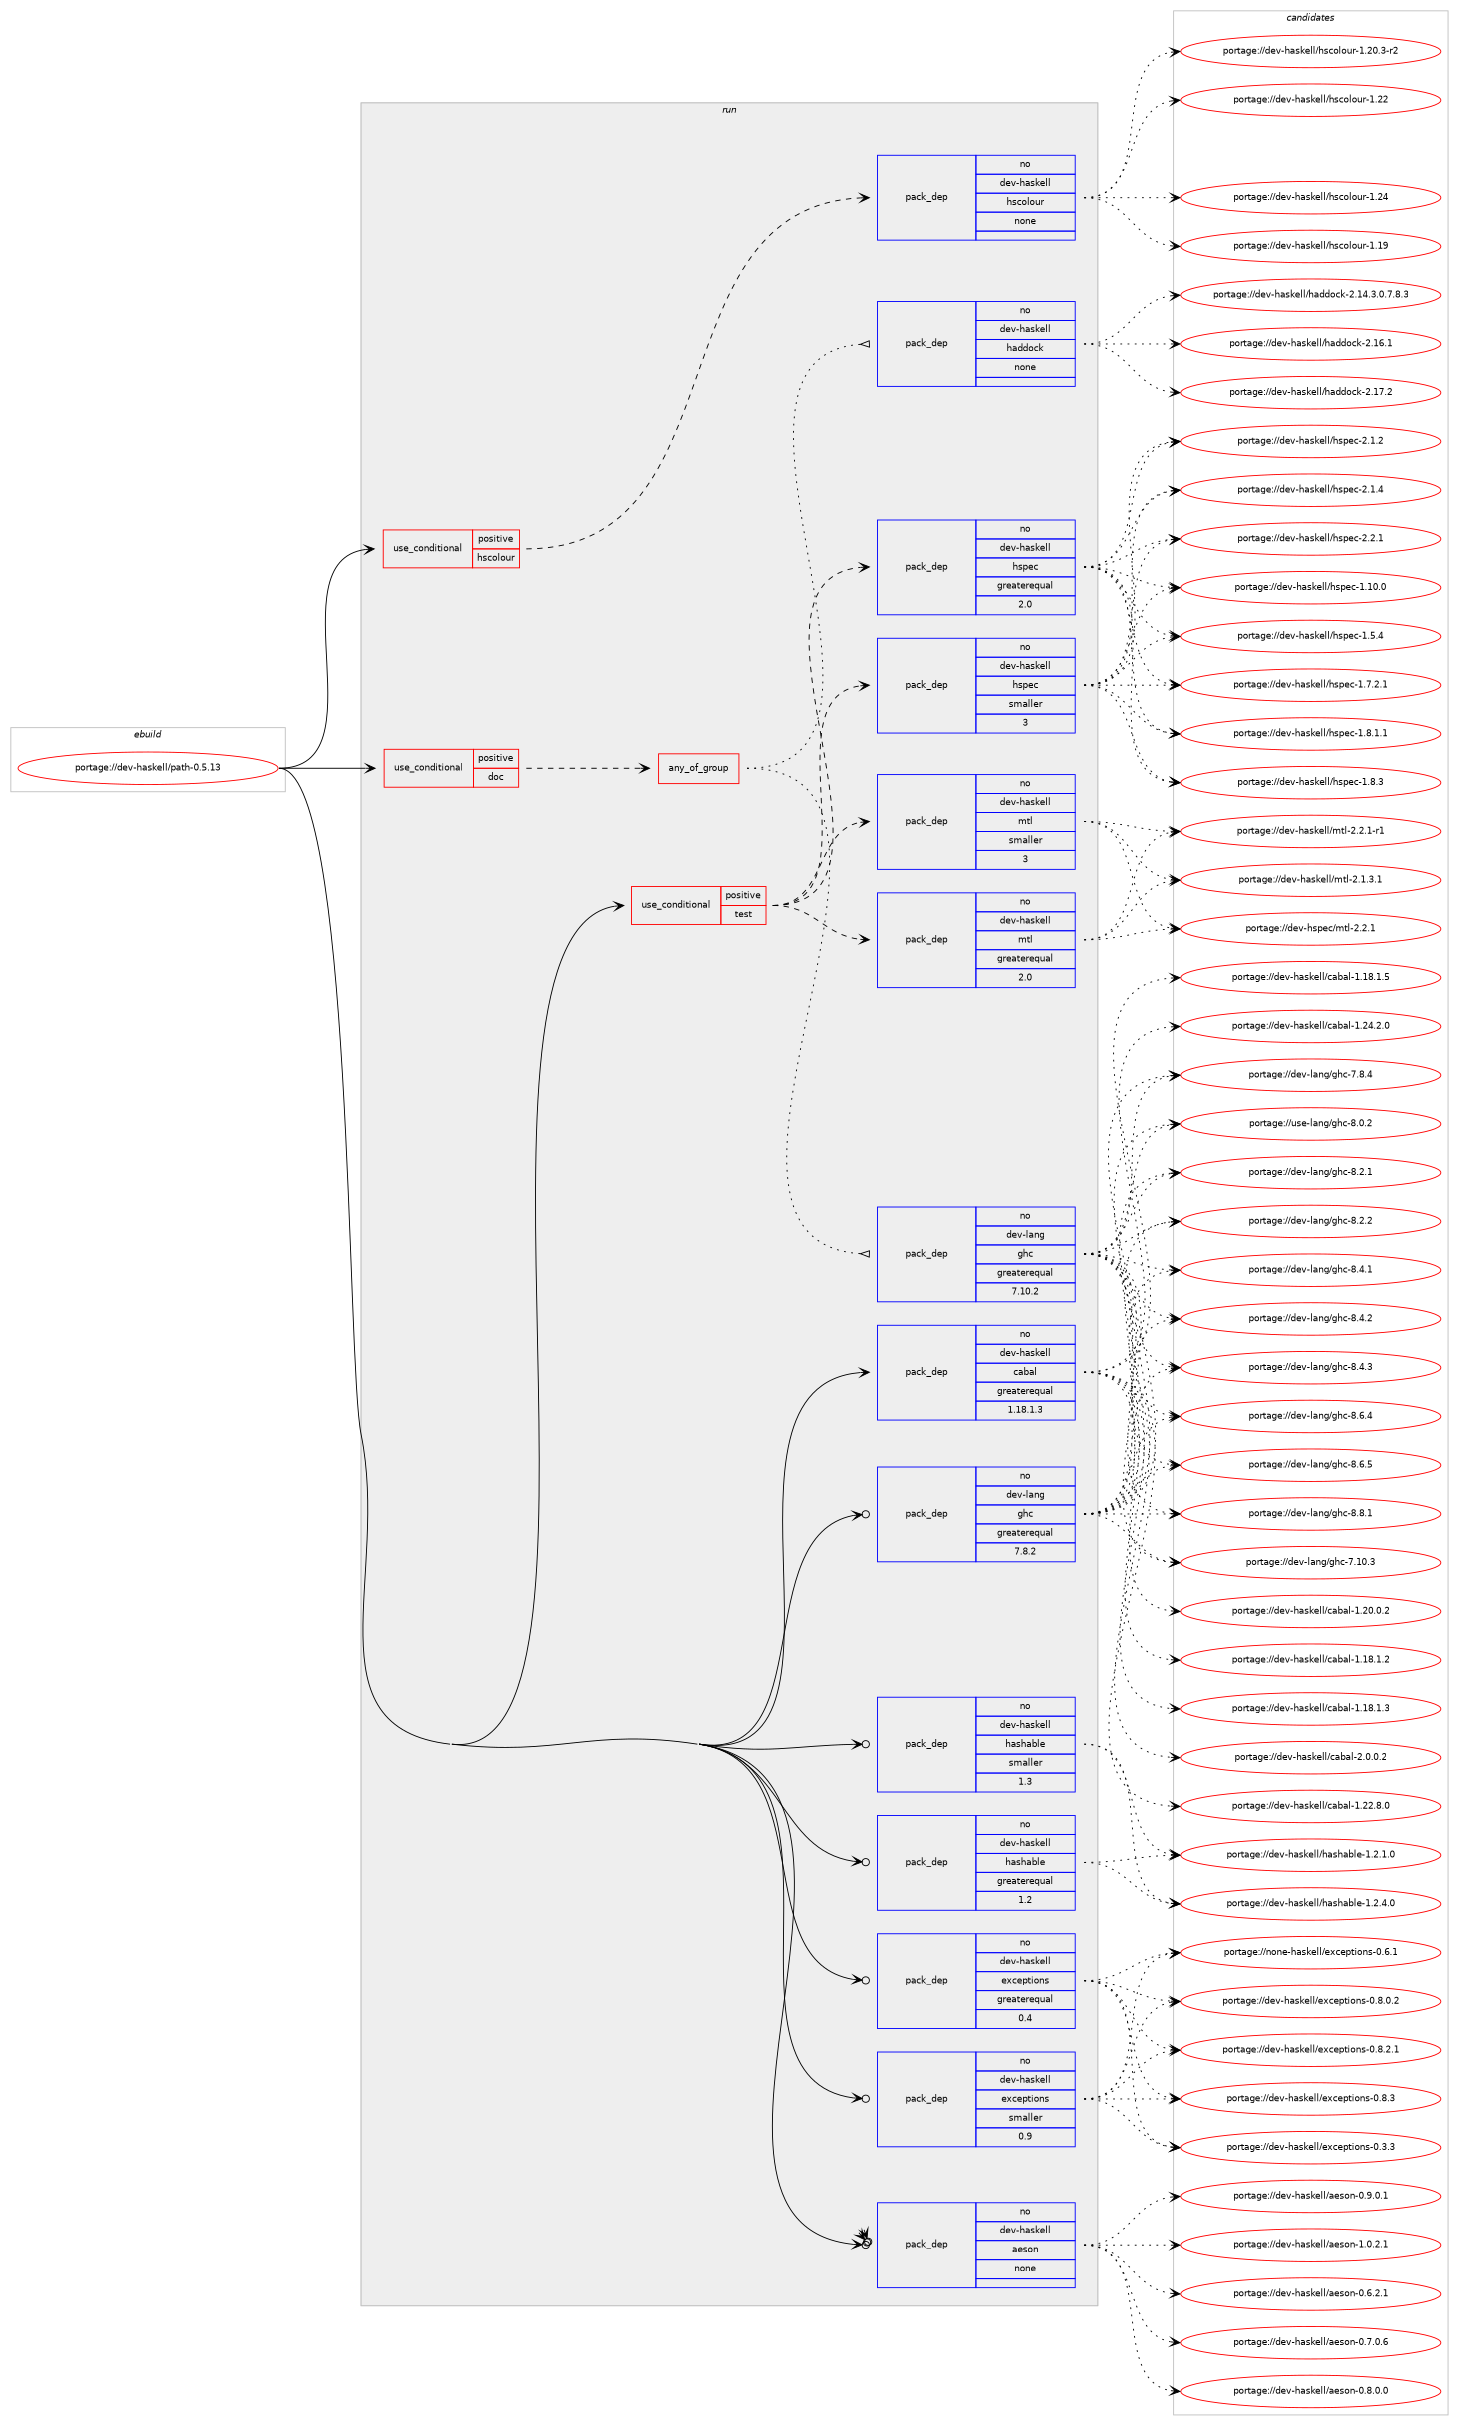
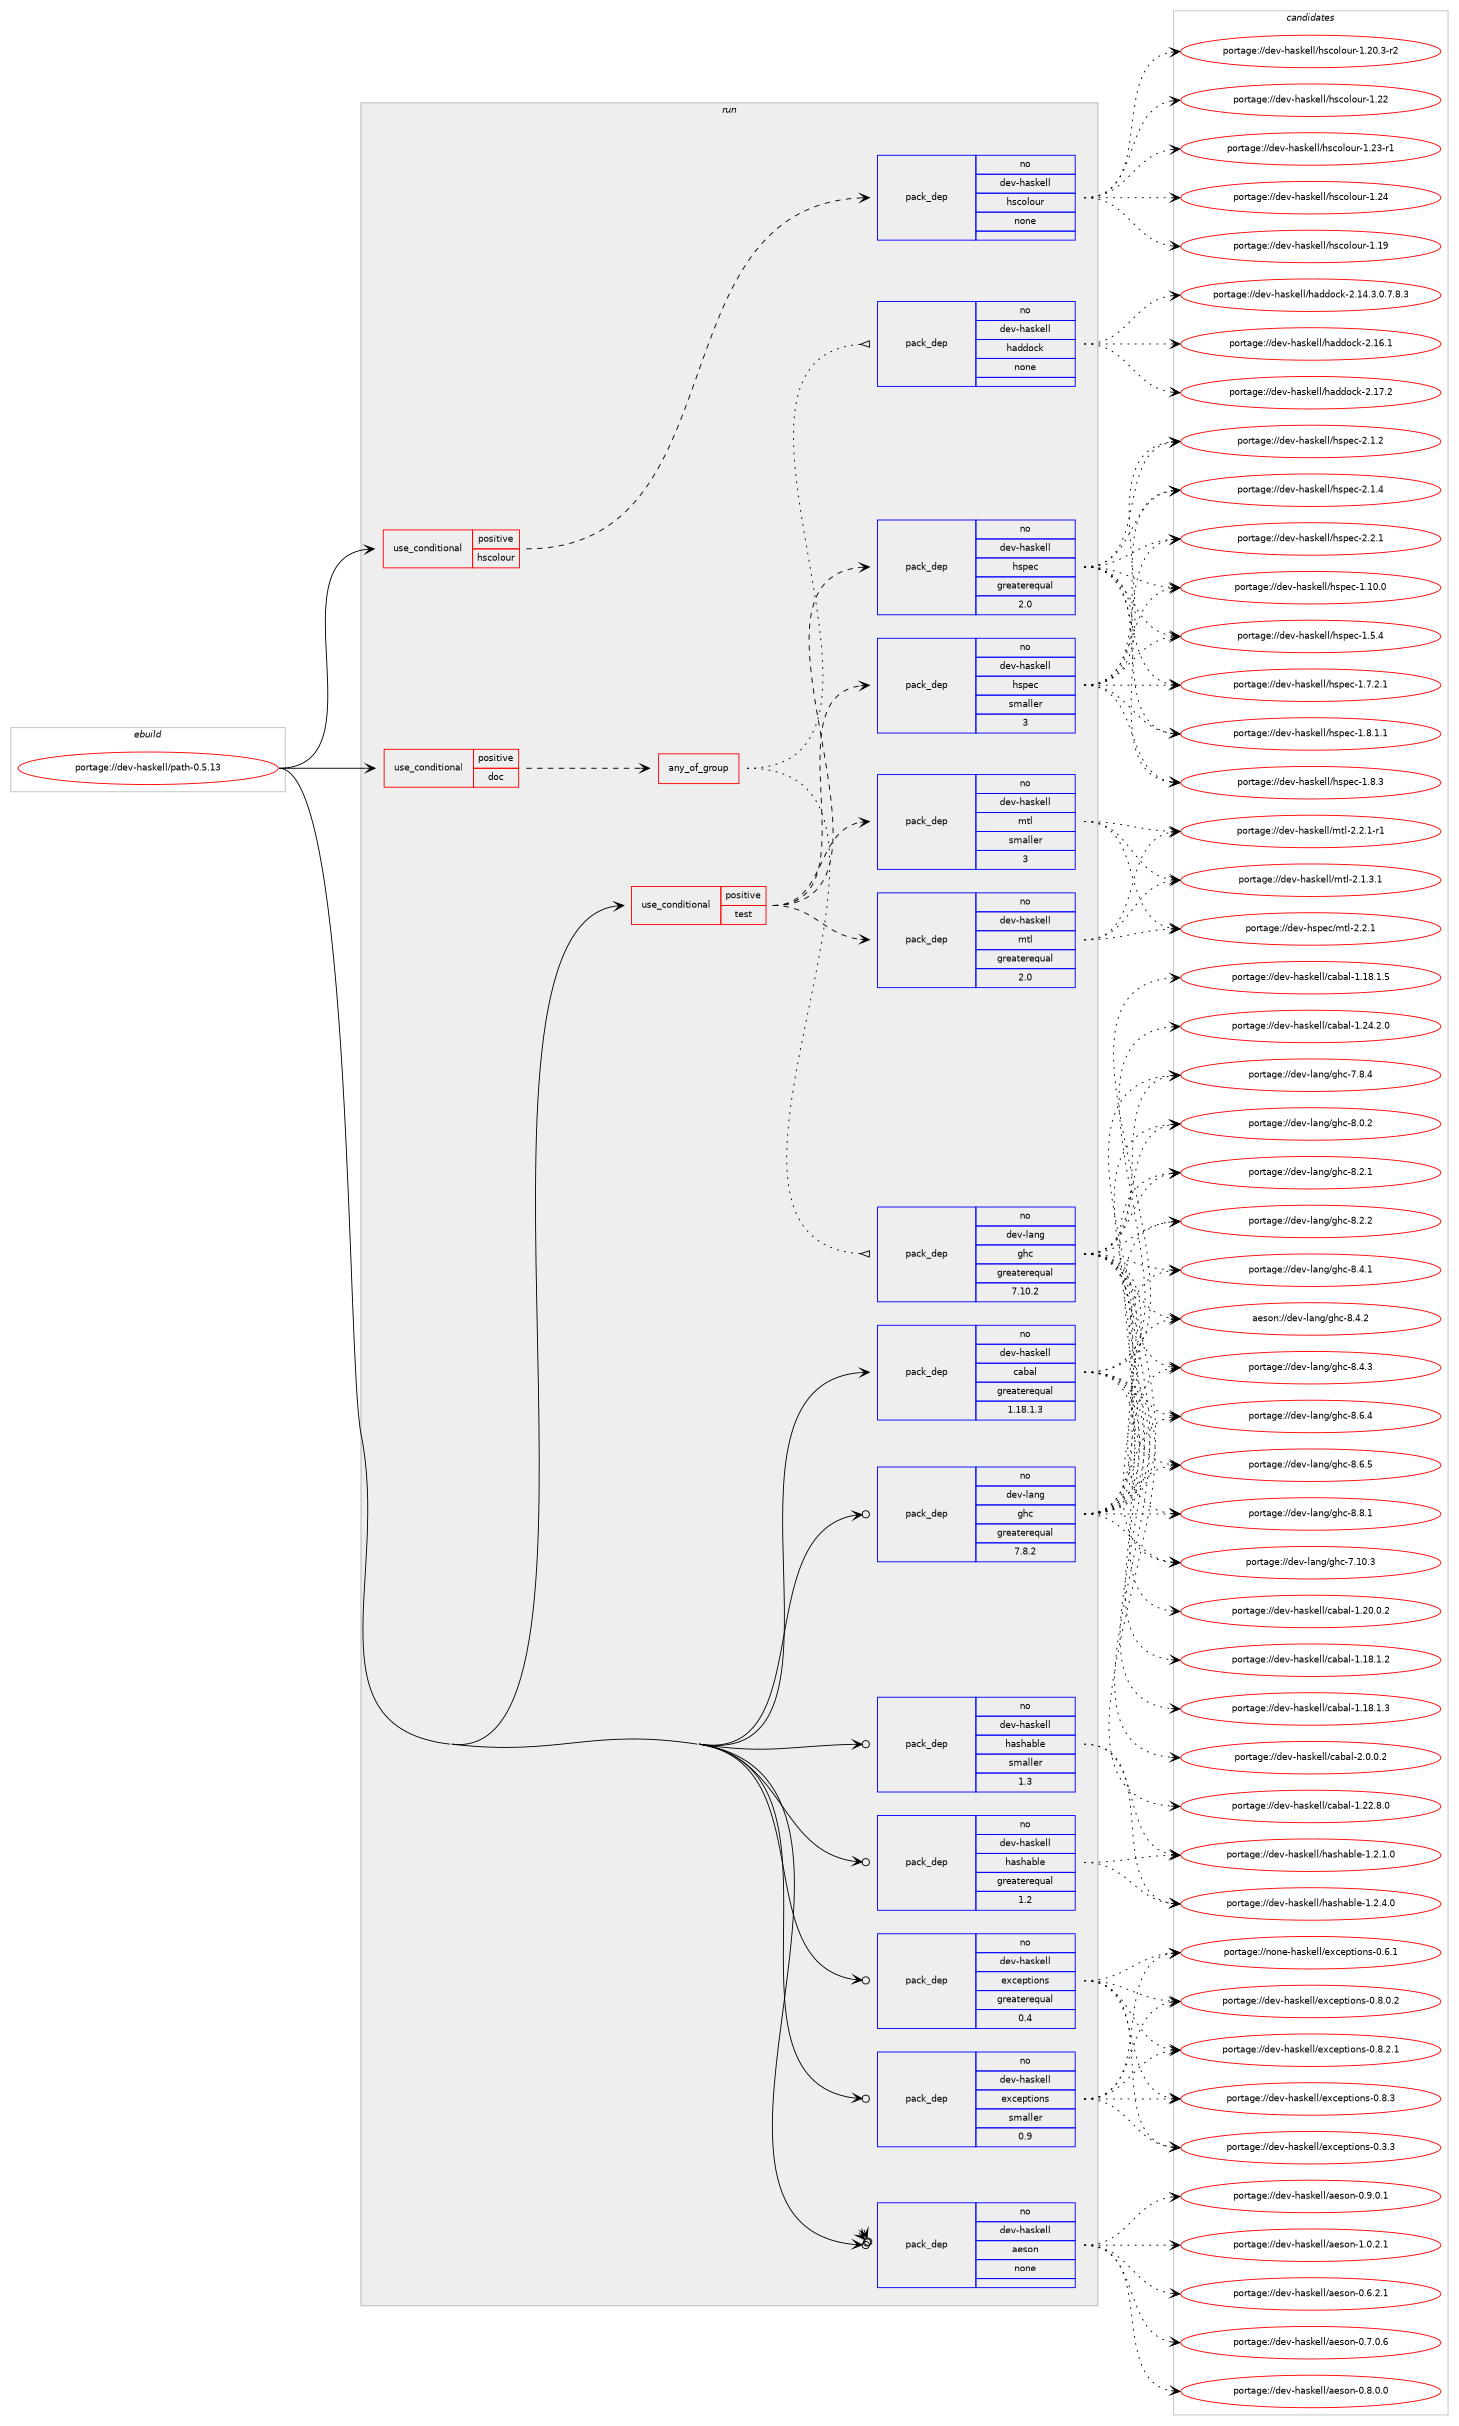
node "portage://dev-haskell/hscolour-1.23-r1": added
node "portage://use-lang/ghc-8.0.2": label "portage://use-lang/ghc-8.0.2" -> "portage://dev-lang/ghc-8.0.2"
node "portage://dev-lang/ghc-8.4.2": label "portage://dev-lang/ghc-8.4.2" -> "aeson://dev-lang/ghc-8.4.2"
